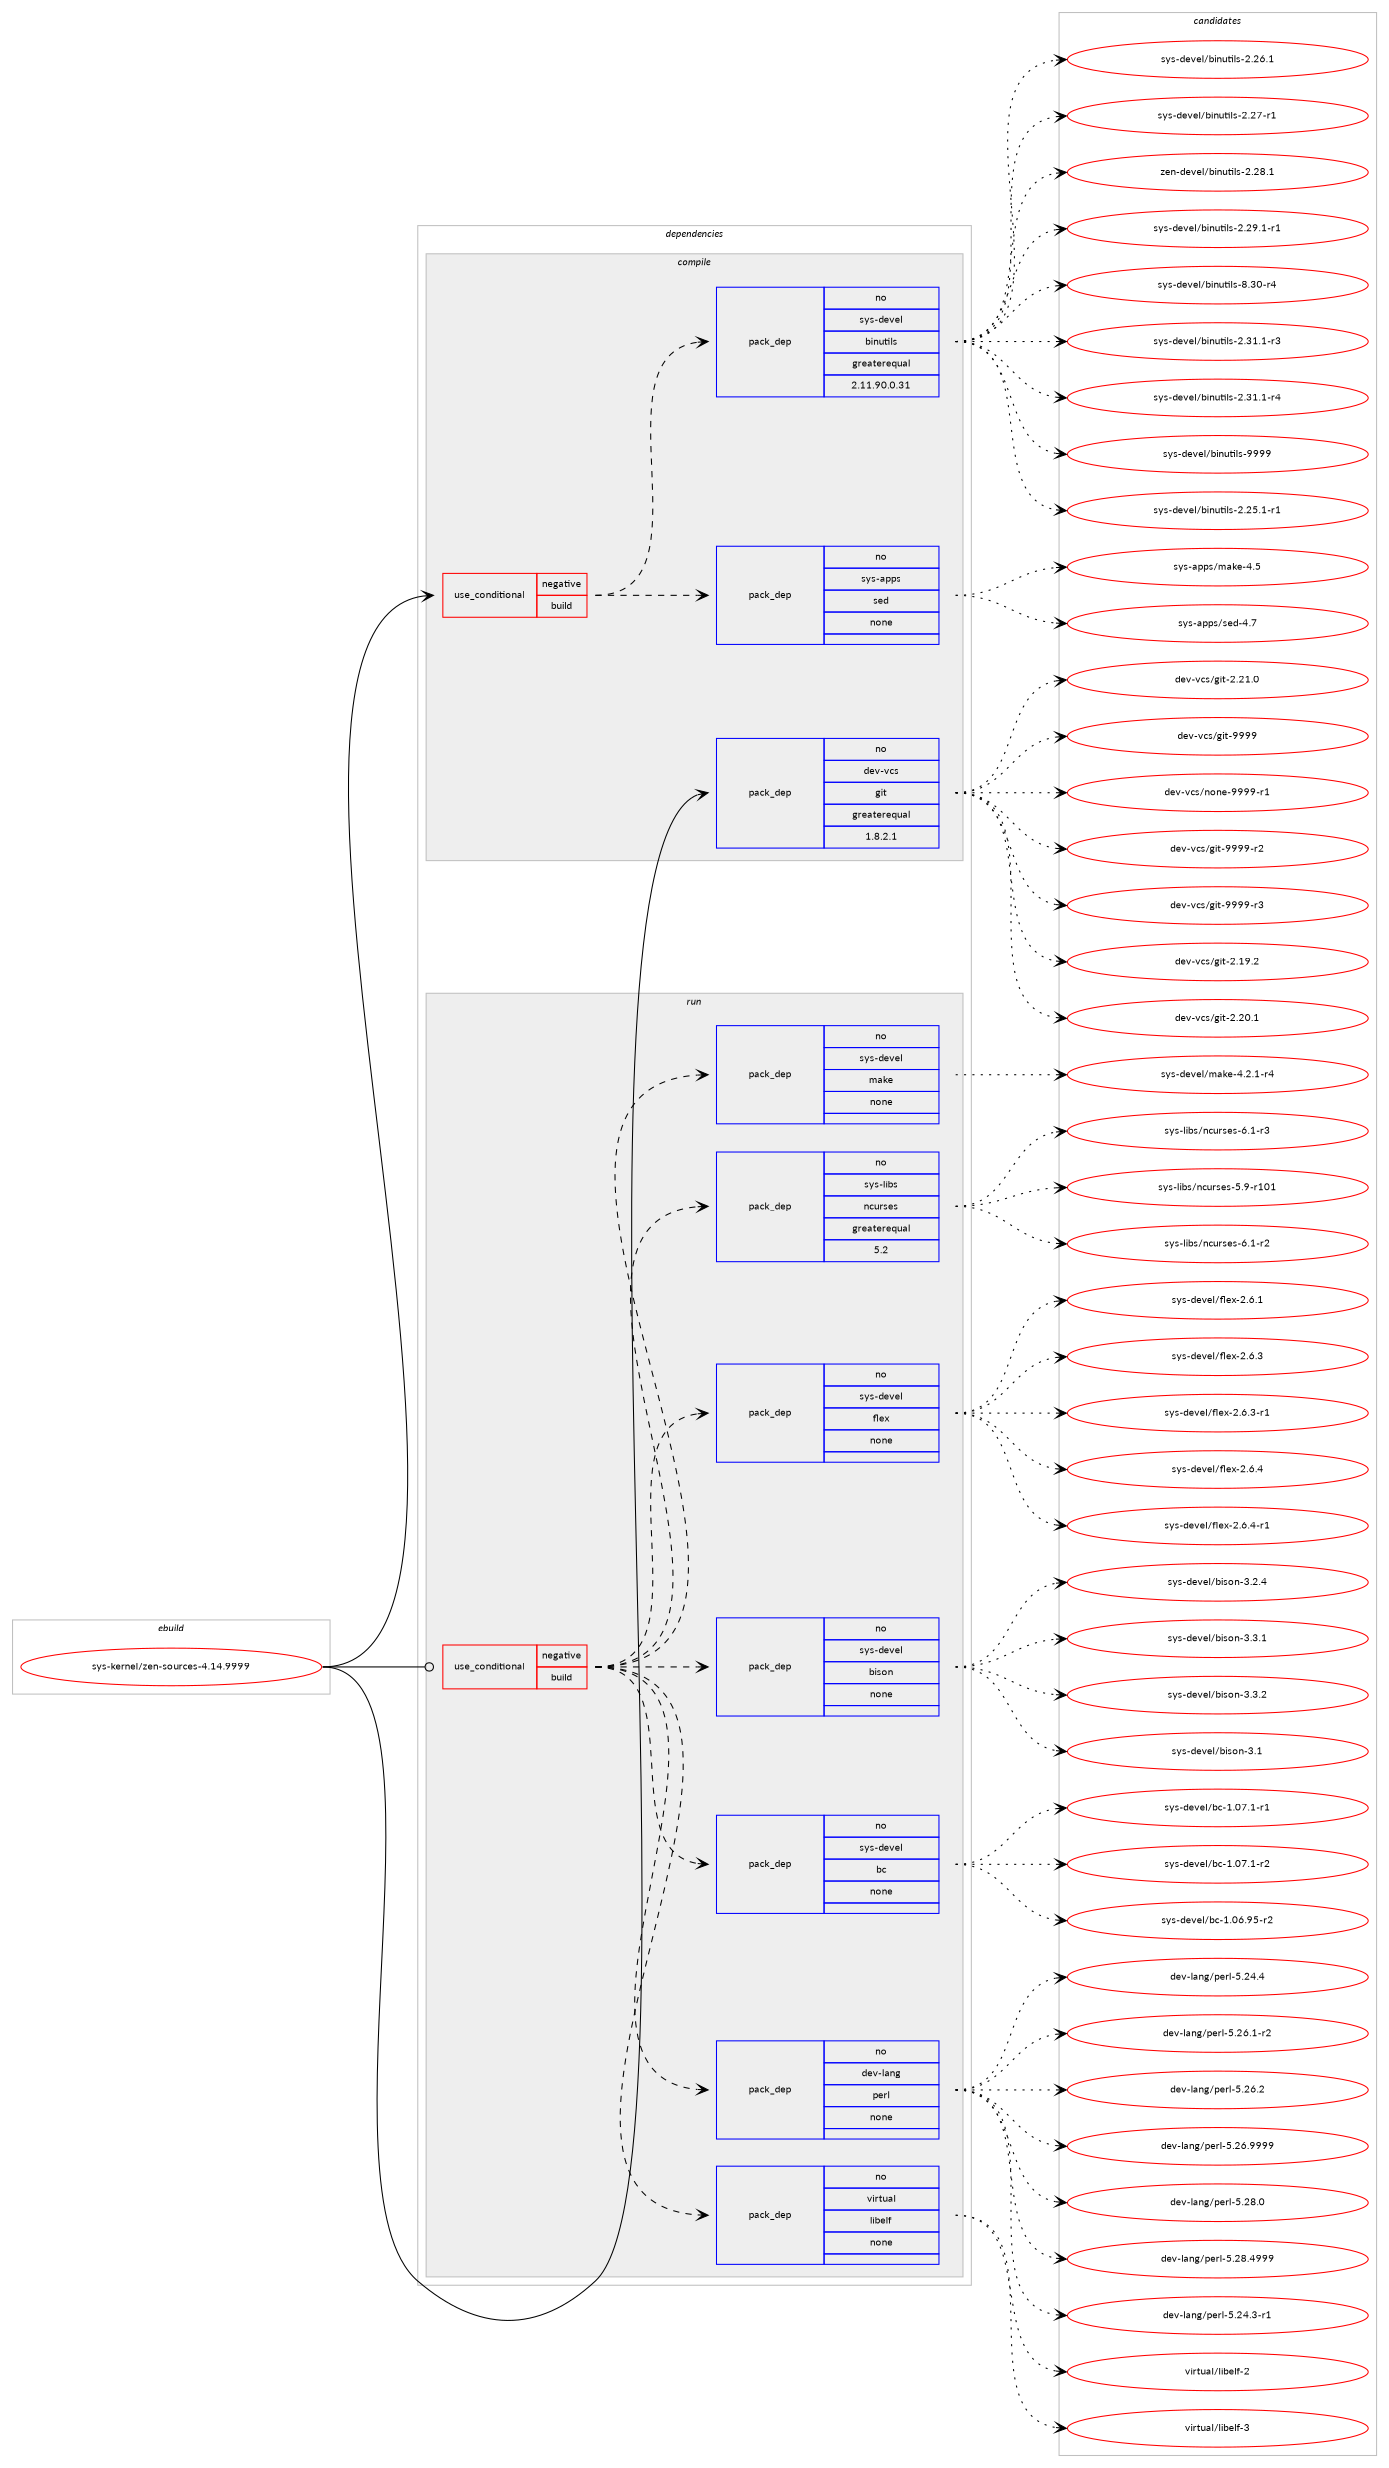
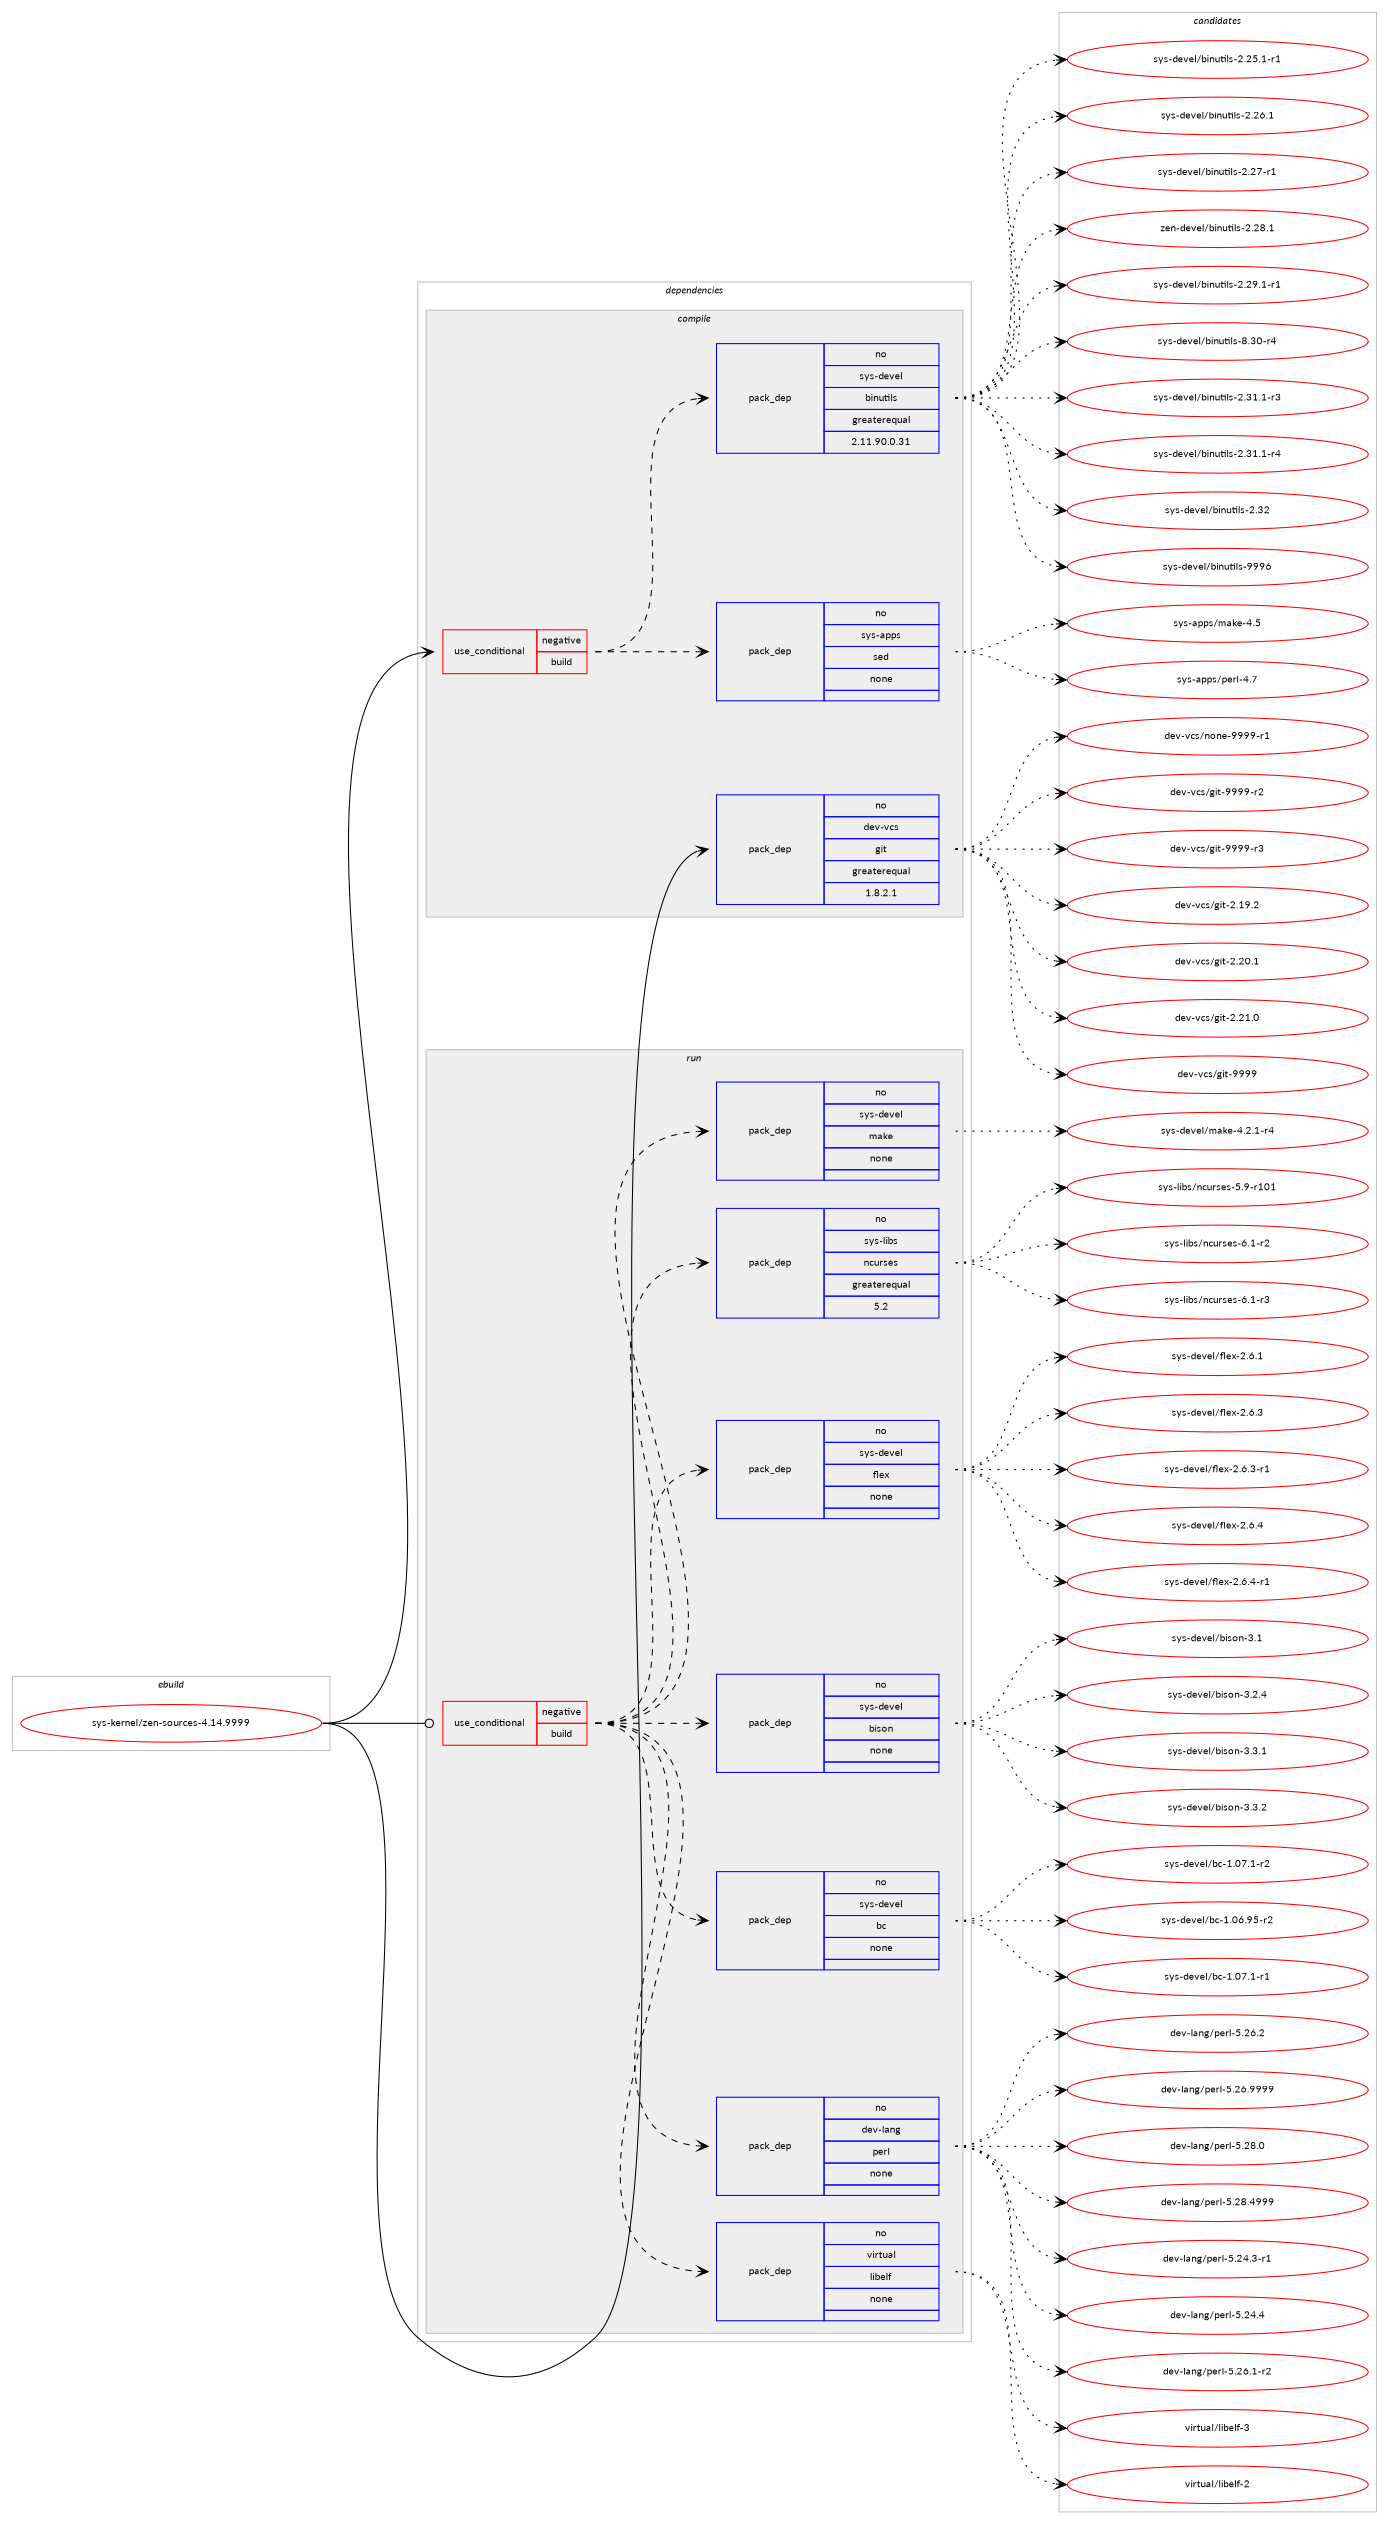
node "sys-devel/binutils-9999": label "sys-devel/binutils-9999" -> "sys-devel/binutils-9996"
node "sys-devel/binutils-2.32": added
node "sys-apps/sed-4.7": label "sys-apps/sed-4.7" -> "sys-apps/perl-4.7"
